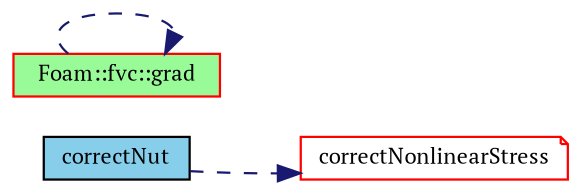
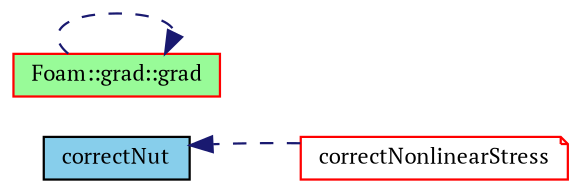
node "Foam::fvc::grad": label "Foam::fvc::grad" -> "Foam::grad::grad"
edge "correctNut" -> "correctNonlinearStress": reversed
